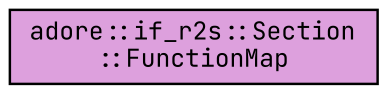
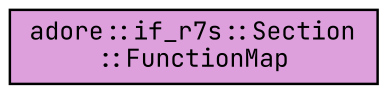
node "adore::if_r2s::Section ::FunctionMap": label "adore::if_r2s::Section ::FunctionMap" -> "adore::if_r7s::Section ::FunctionMap"
